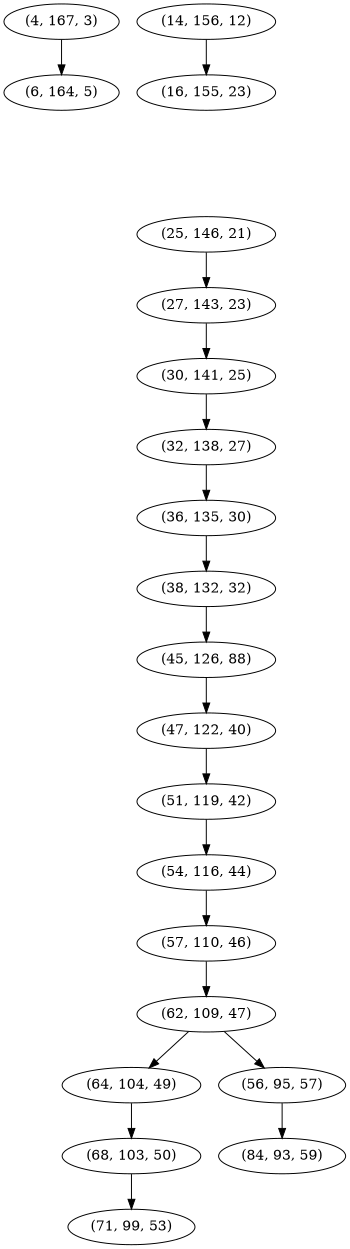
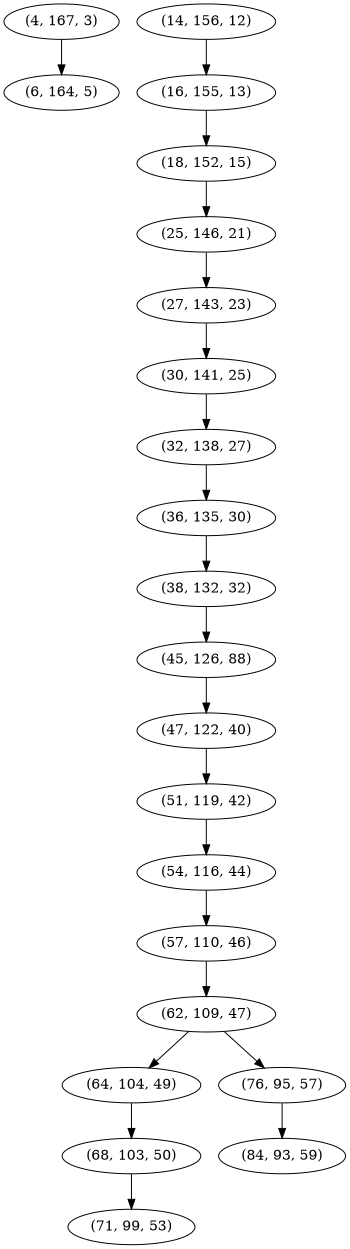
node "(16, 155, 23)": label "(16, 155, 23)" -> "(16, 155, 13)"
node "(18, 152, 15)": added
node "(56, 95, 57)": label "(56, 95, 57)" -> "(76, 95, 57)"
